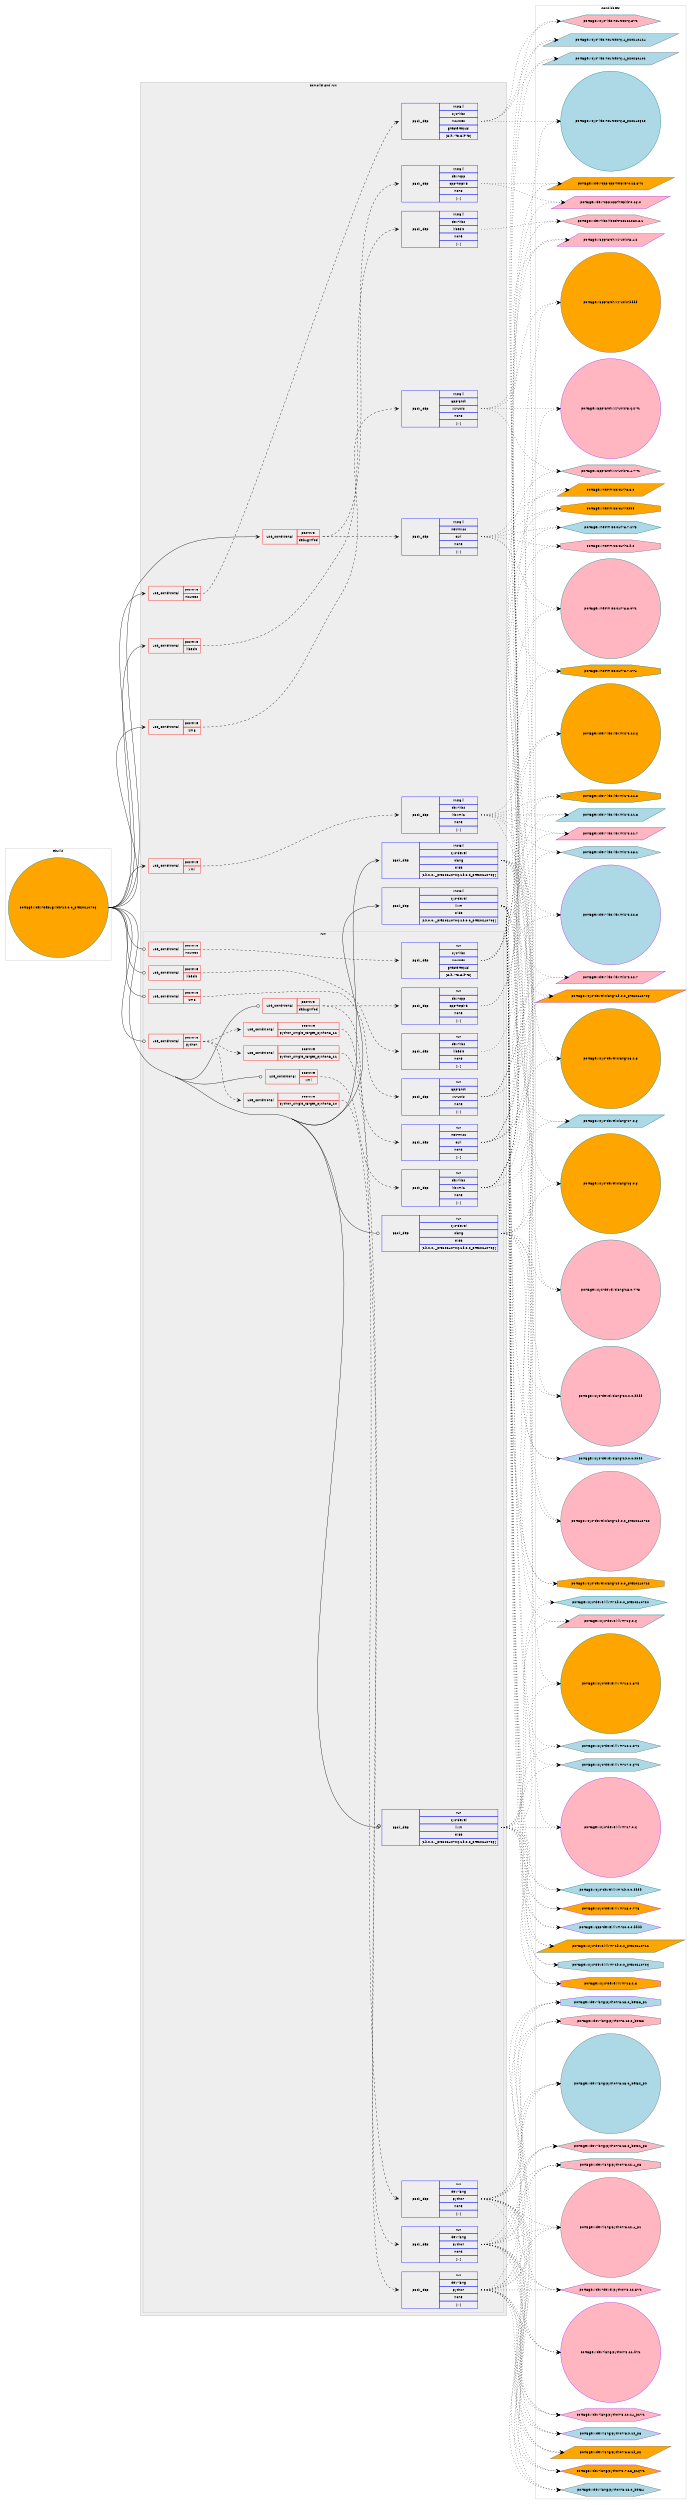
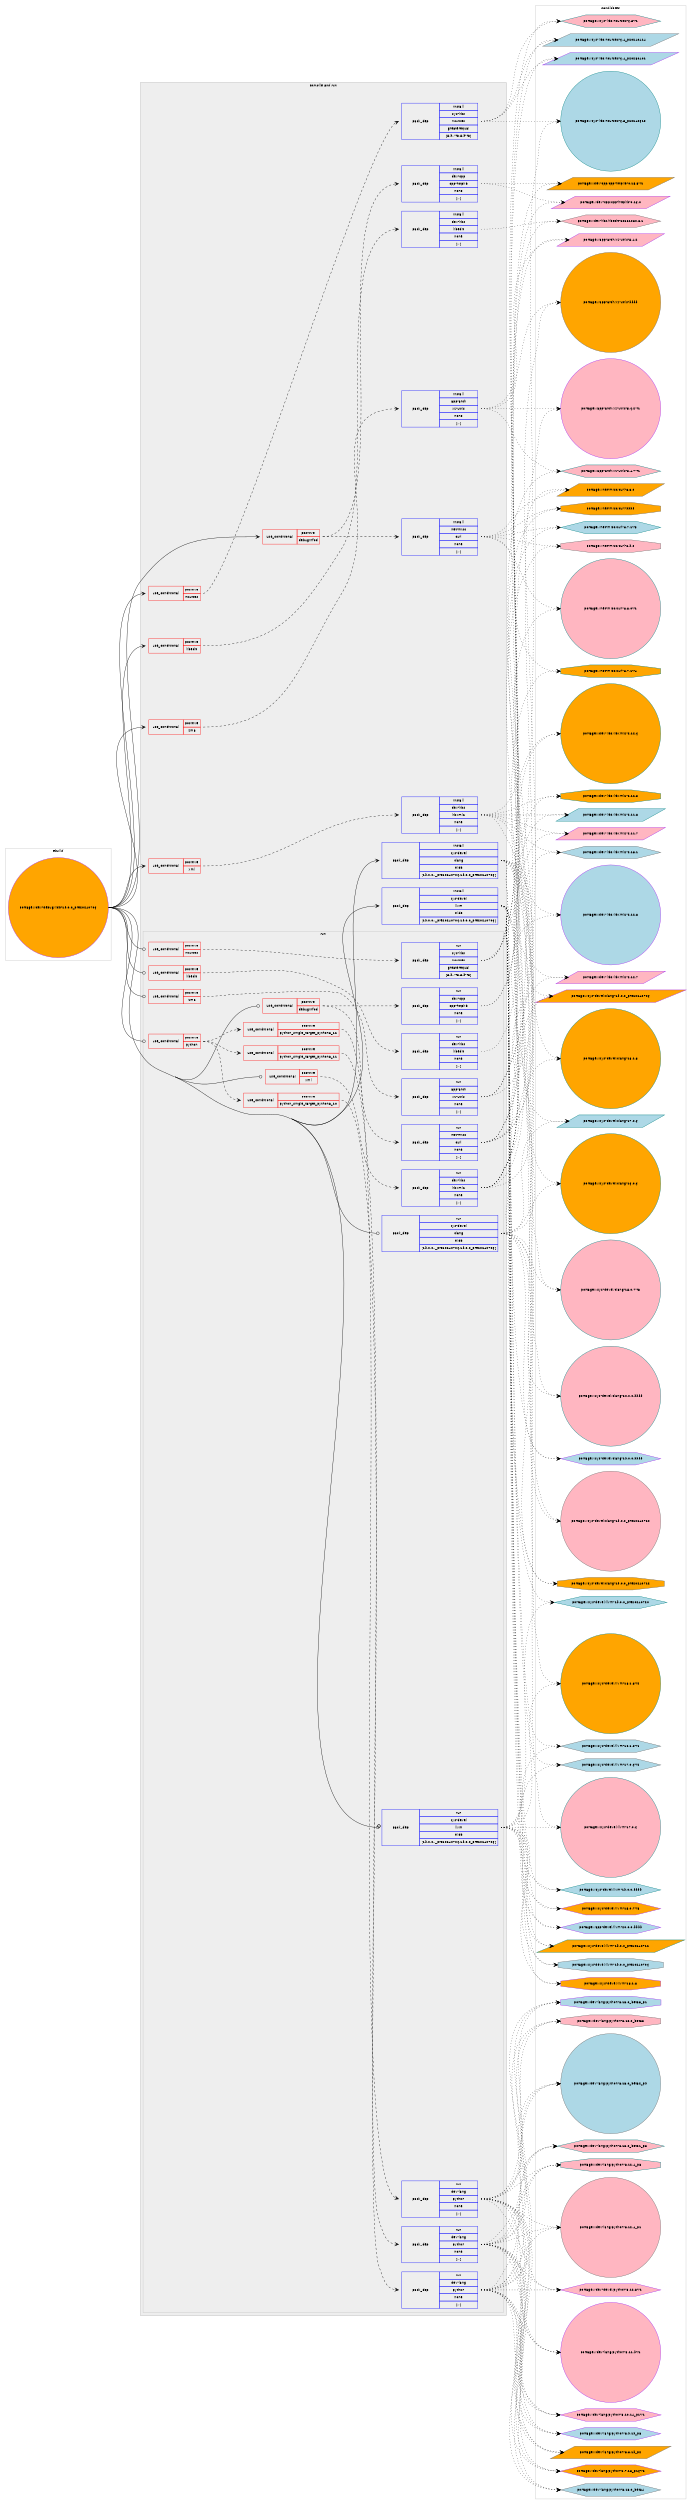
node "portage://sys-libs/ncurses-6.4_p20230401": color gray40 -> purple
node "portage://dev-debug/lldb-19.0.0_pre20240706": color teal -> purple
node "portage://sys-devel/llvm-16.0.6": removed
node "portage://sys-devel/llvm-17.0.6": color purple -> teal
